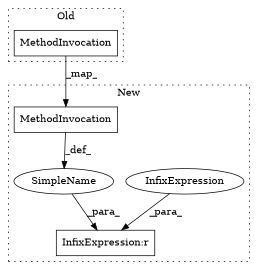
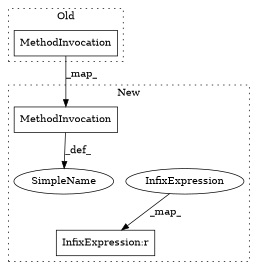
edge "SimpleName" -> "InfixExpression:r": removed, label "_para_"
edge "InfixExpression" -> "InfixExpression:r": label "_para_" -> "_map_"
